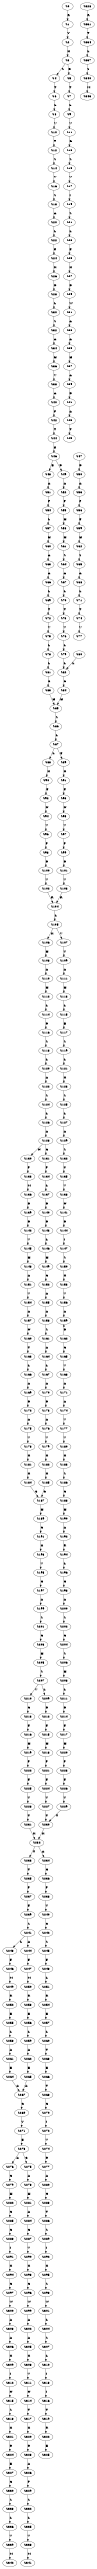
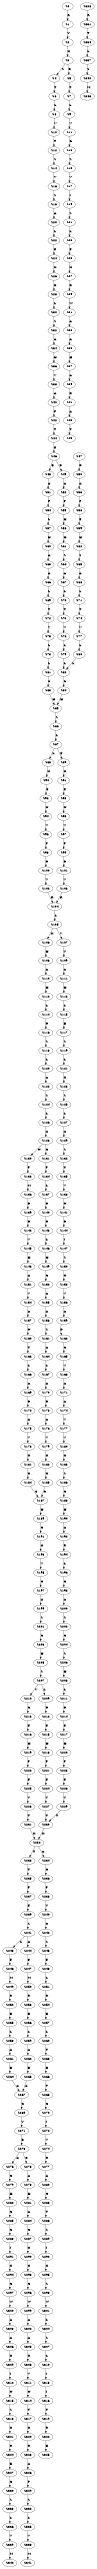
edge "S77" -> "S80": added, label "L"
edge "S162" -> "S159": reversed
edge "S287" -> "S290": label "V" -> "K"
